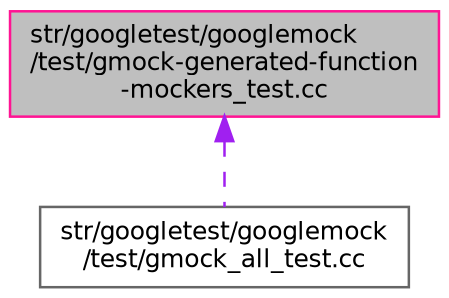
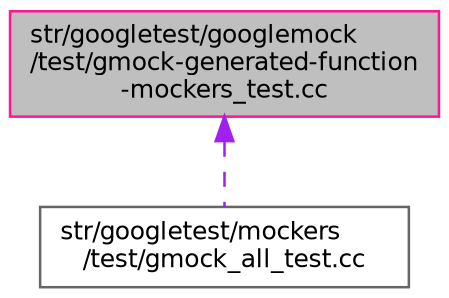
node "str/googletest/googlemock /test/gmock_all_test.cc": label "str/googletest/googlemock /test/gmock_all_test.cc" -> "str/googletest/mockers /test/gmock_all_test.cc"
